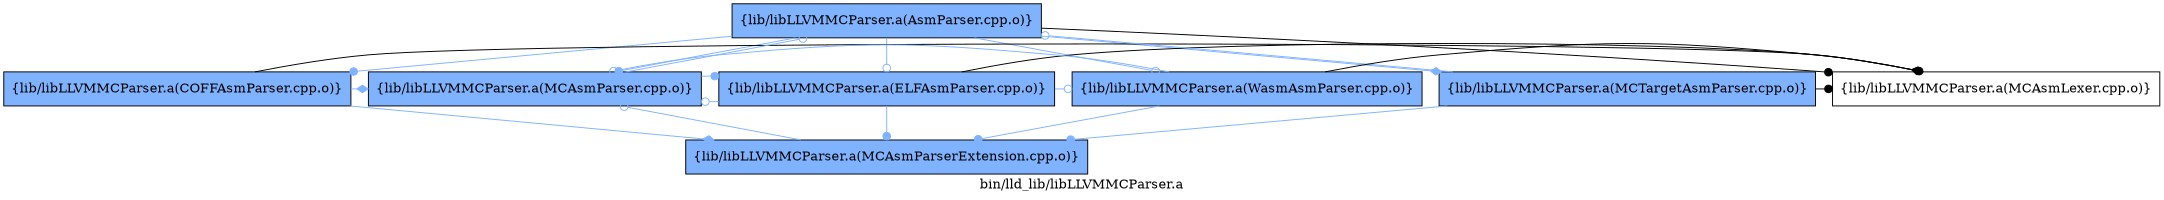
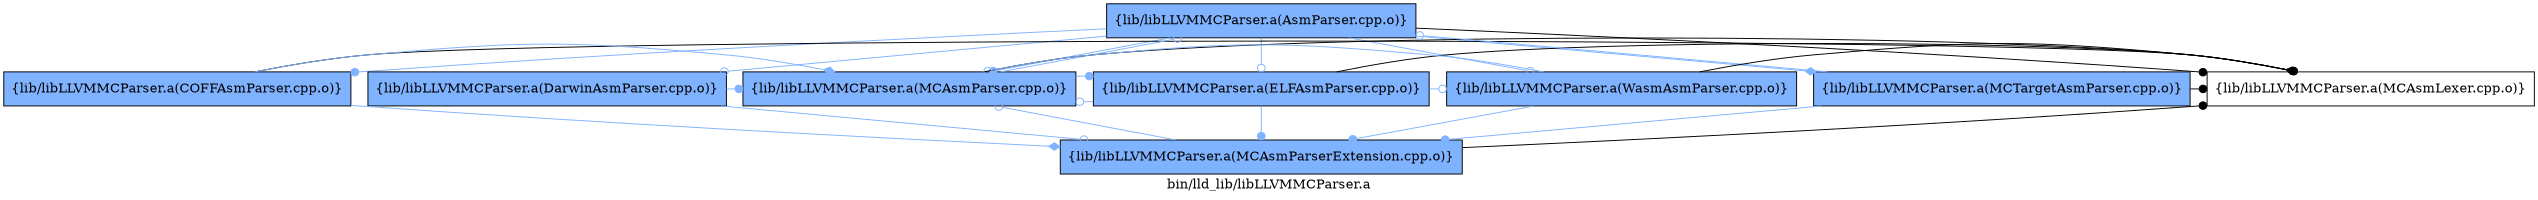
edge "{lib/libLLVMMCParser.a(MCAsmParser.cpp.o)}" -> "{lib/libLLVMMCParser.a(MCAsmLexer.cpp.o)}": added
node "{lib/libLLVMMCParser.a(DarwinAsmParser.cpp.o)}": added
edge "{lib/libLLVMMCParser.a(MCAsmParserExtension.cpp.o)}" -> "{lib/libLLVMMCParser.a(MCAsmLexer.cpp.o)}": added
